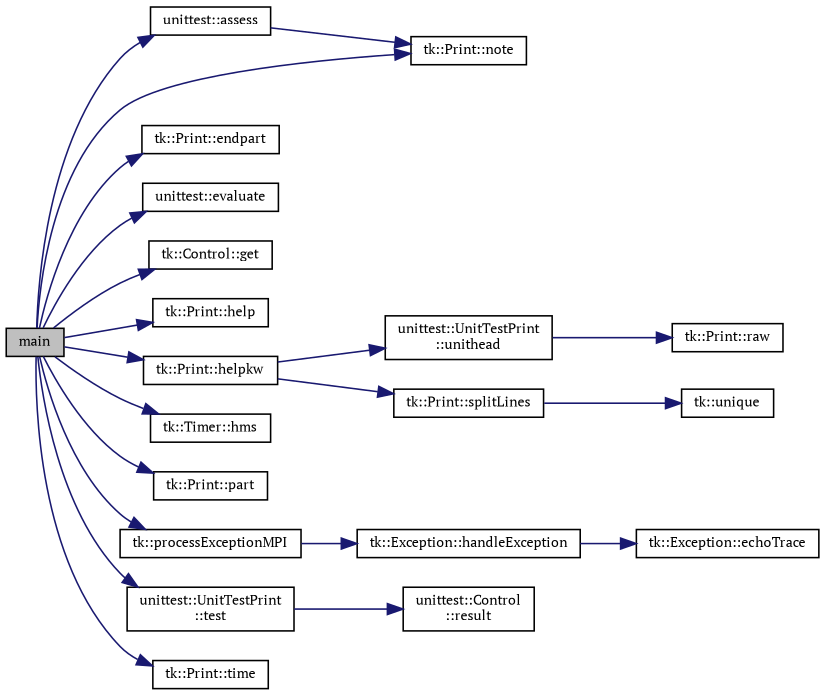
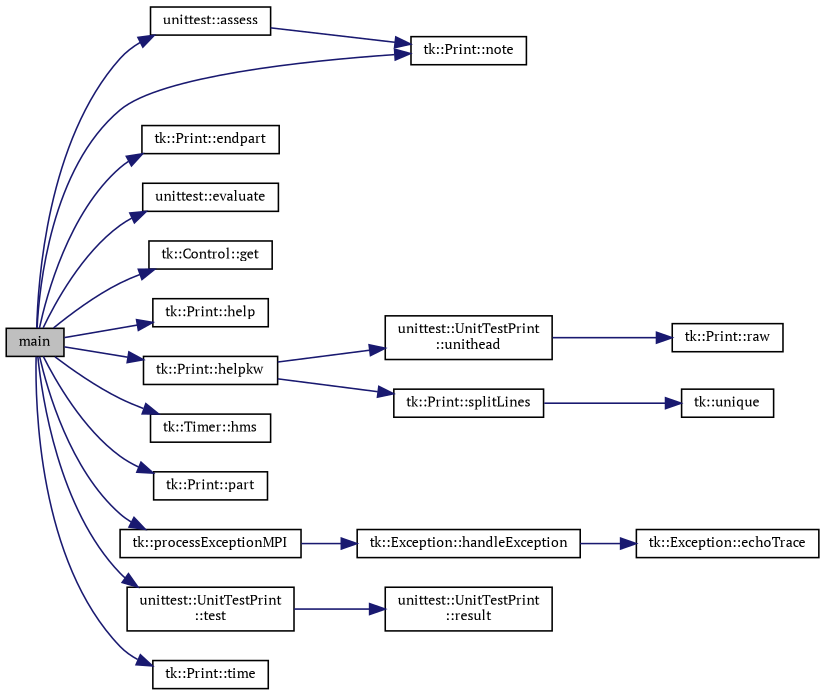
node "unittest::Control ::result": label "unittest::Control ::result" -> "unittest::UnitTestPrint ::result"
